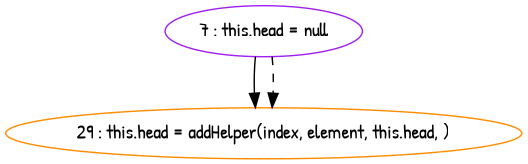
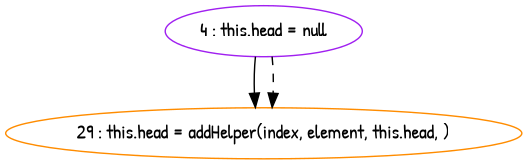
node "7 : this.head = null": label "7 : this.head = null" -> "4 : this.head = null"
